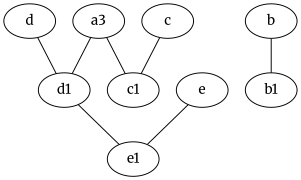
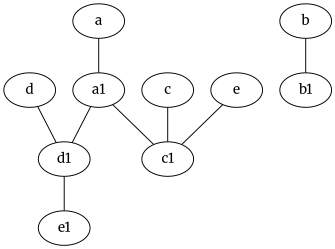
node "a3": label "a3" -> "a1"
node "a": added
edge "e" -- "e1": now "e" -- "c1"
